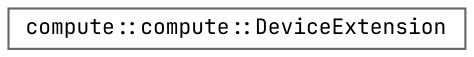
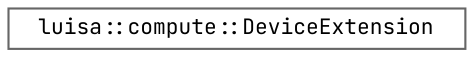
node "compute::compute::DeviceExtension": label "compute::compute::DeviceExtension" -> "luisa::compute::DeviceExtension"
